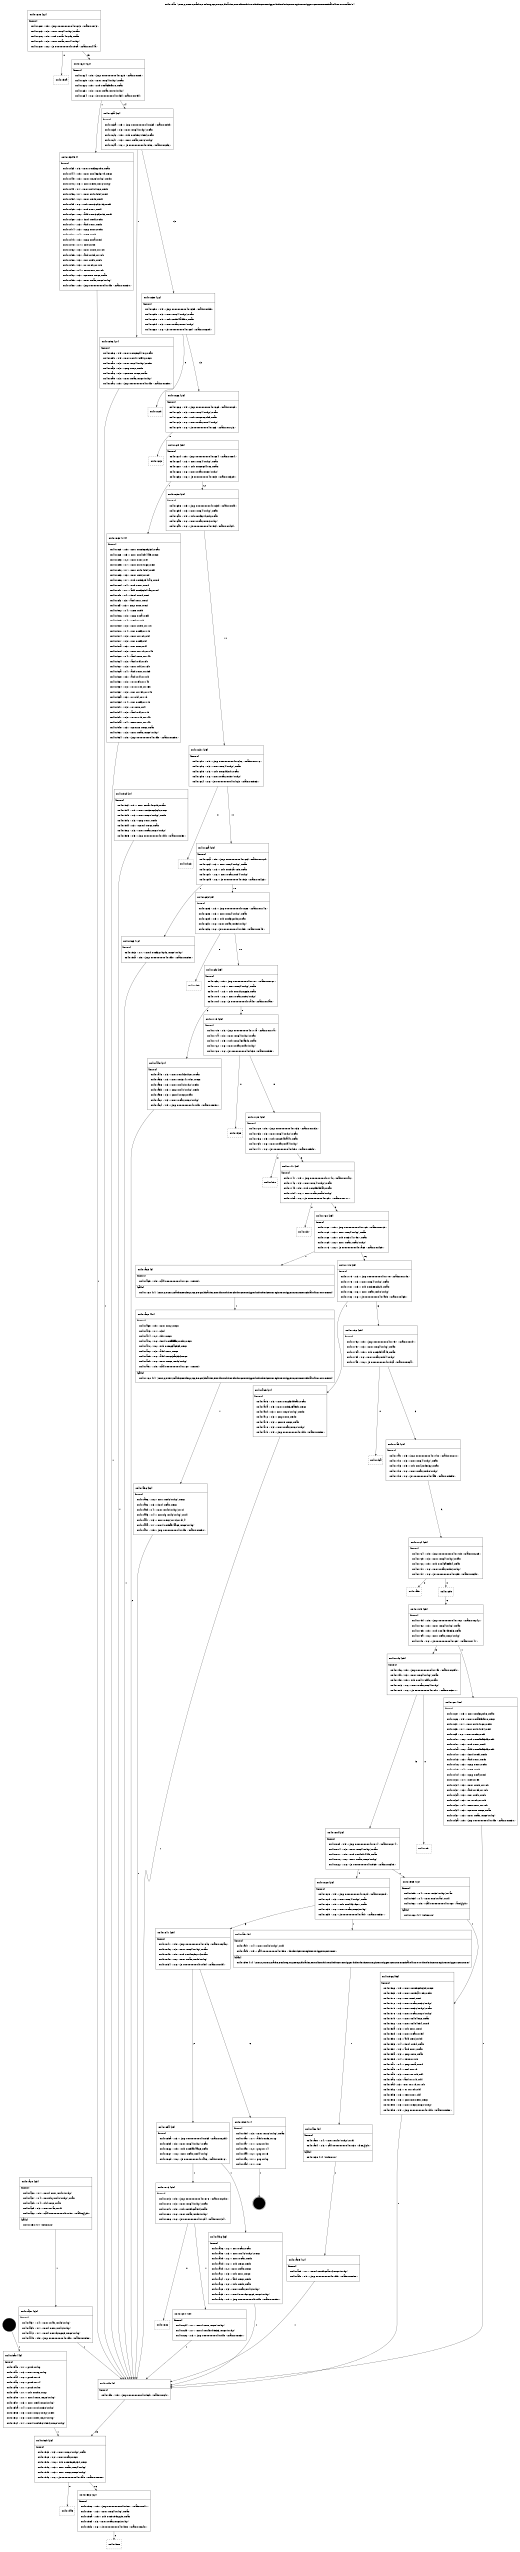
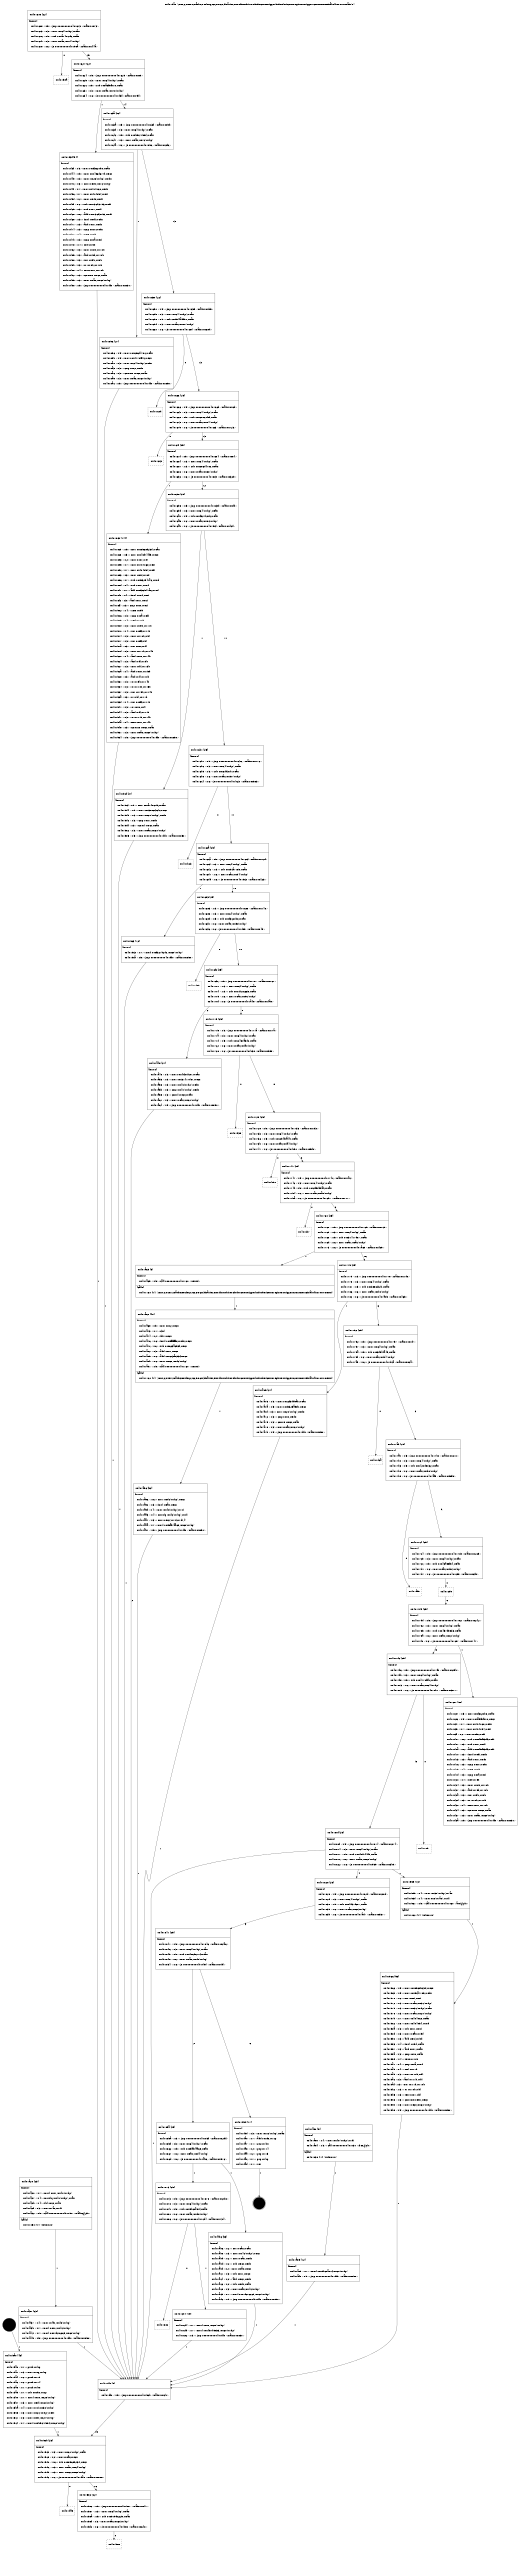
edge "0x401666 [25]" -> "0x40167f [25]": added, label "13"
edge "0x401698 [25]" -> "0x4019cf [27]": added, label "1"
edge "0x4017c4 [25]" -> "0x401af5": now "0x4017ab [25]" -> "0x401af5"
node "0x401ad7 [9]": removed
edge "0x401ce7 [88]" -> "0x401df0 [5]": now "0x40180f [25]" -> "0x401df0 [5]"
